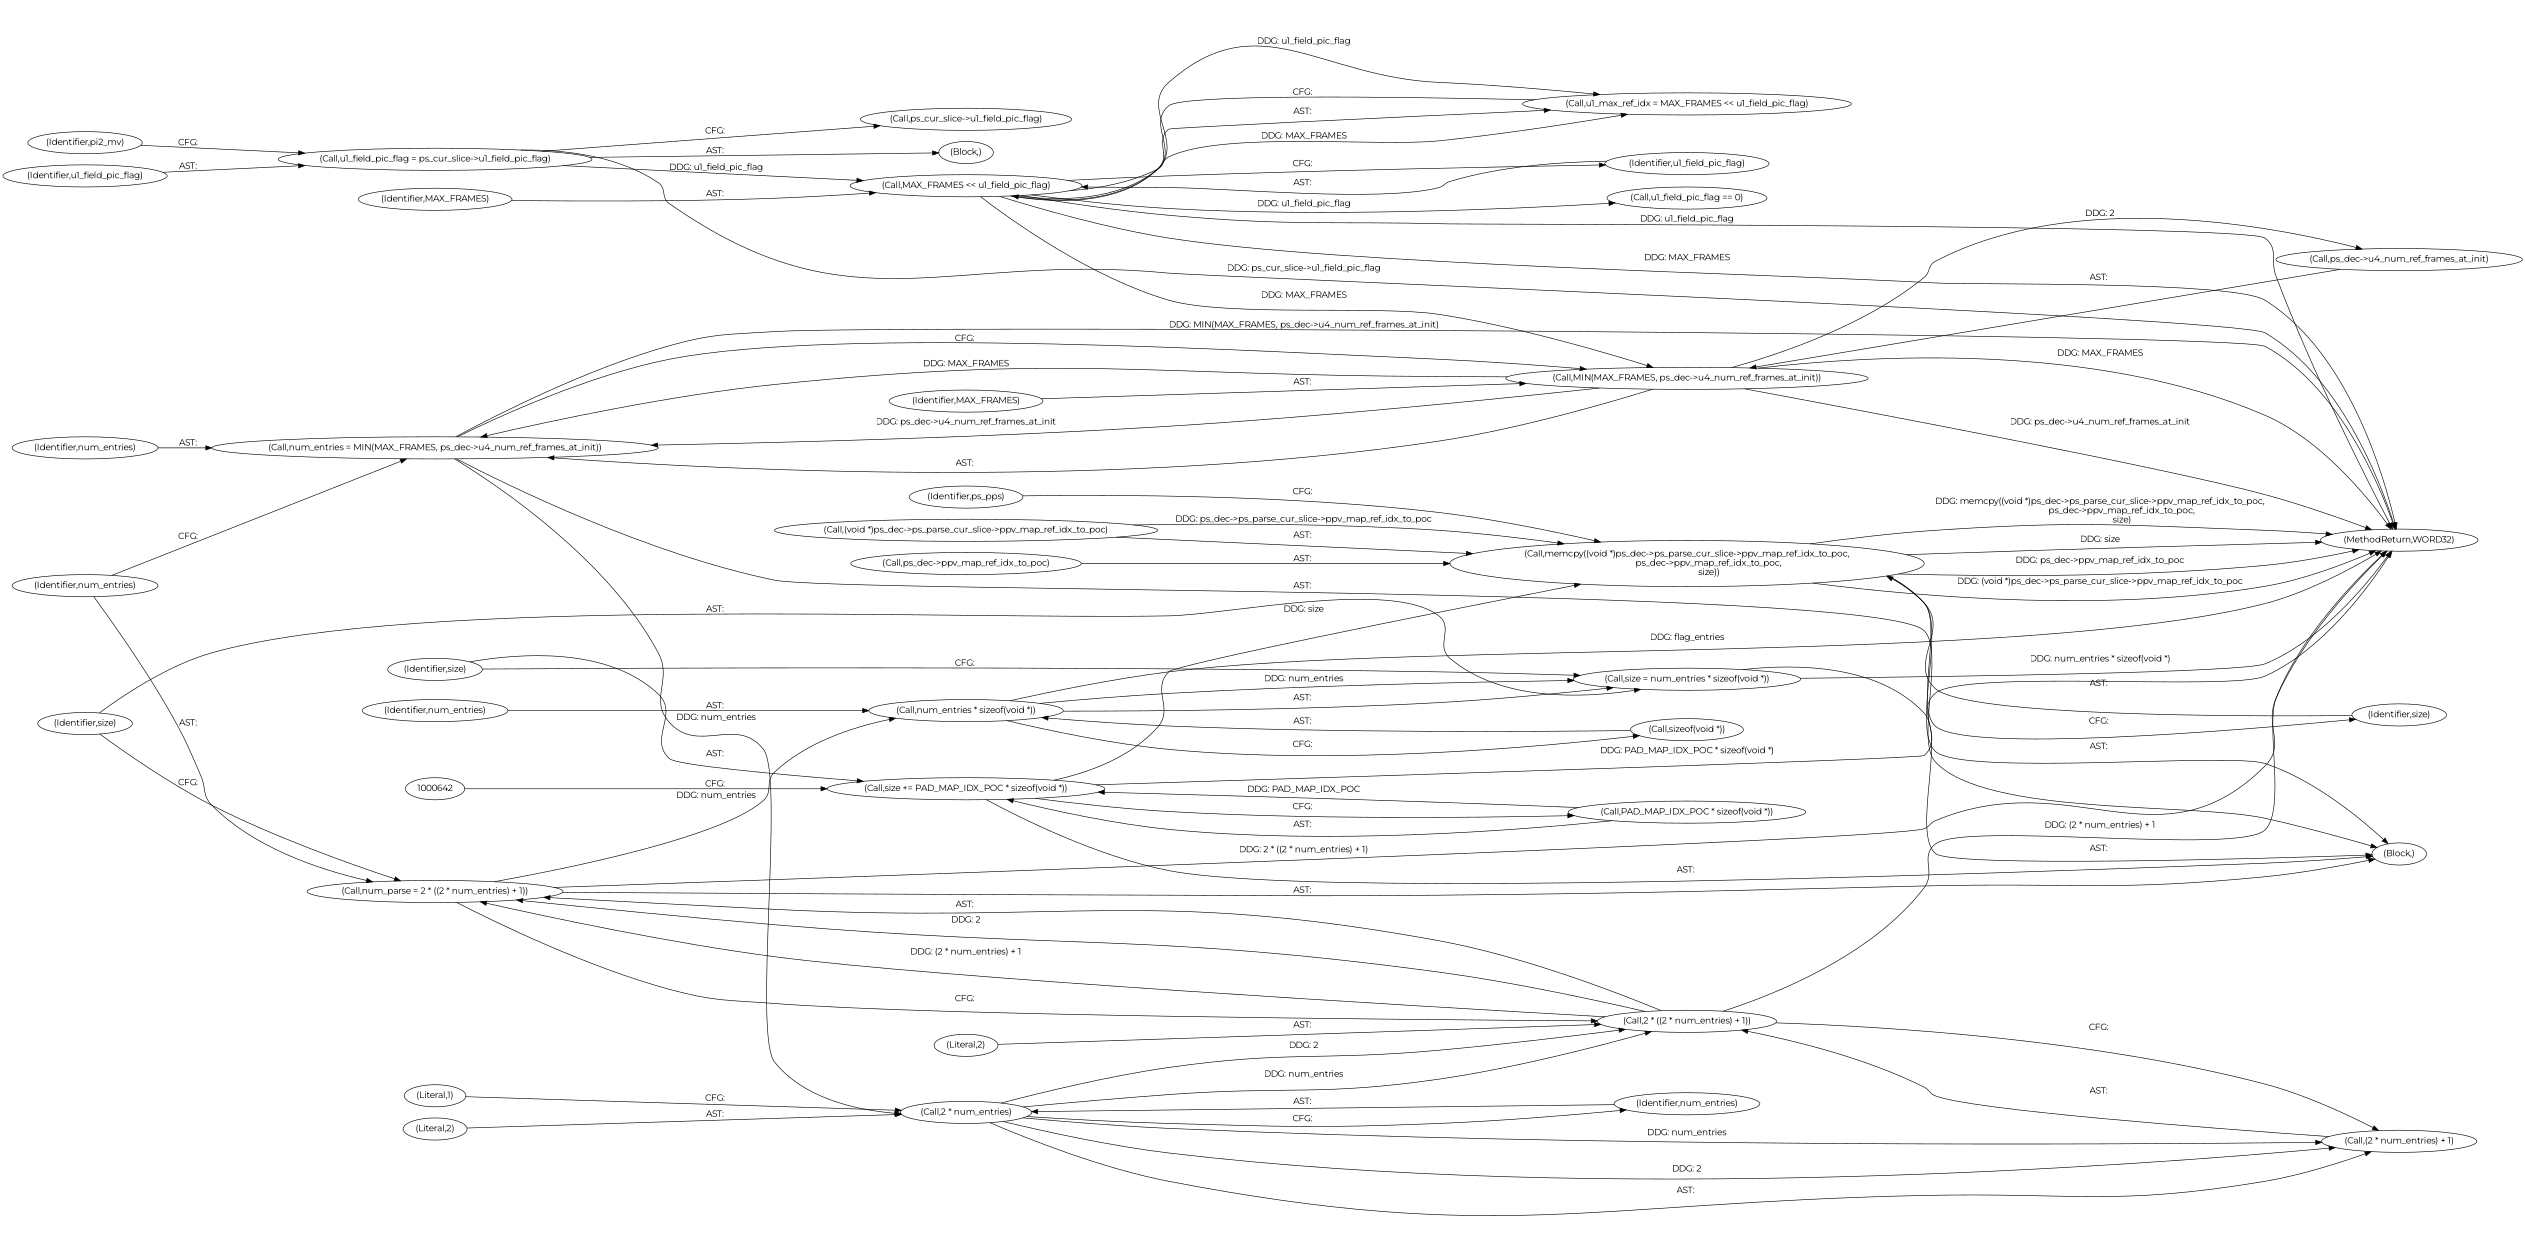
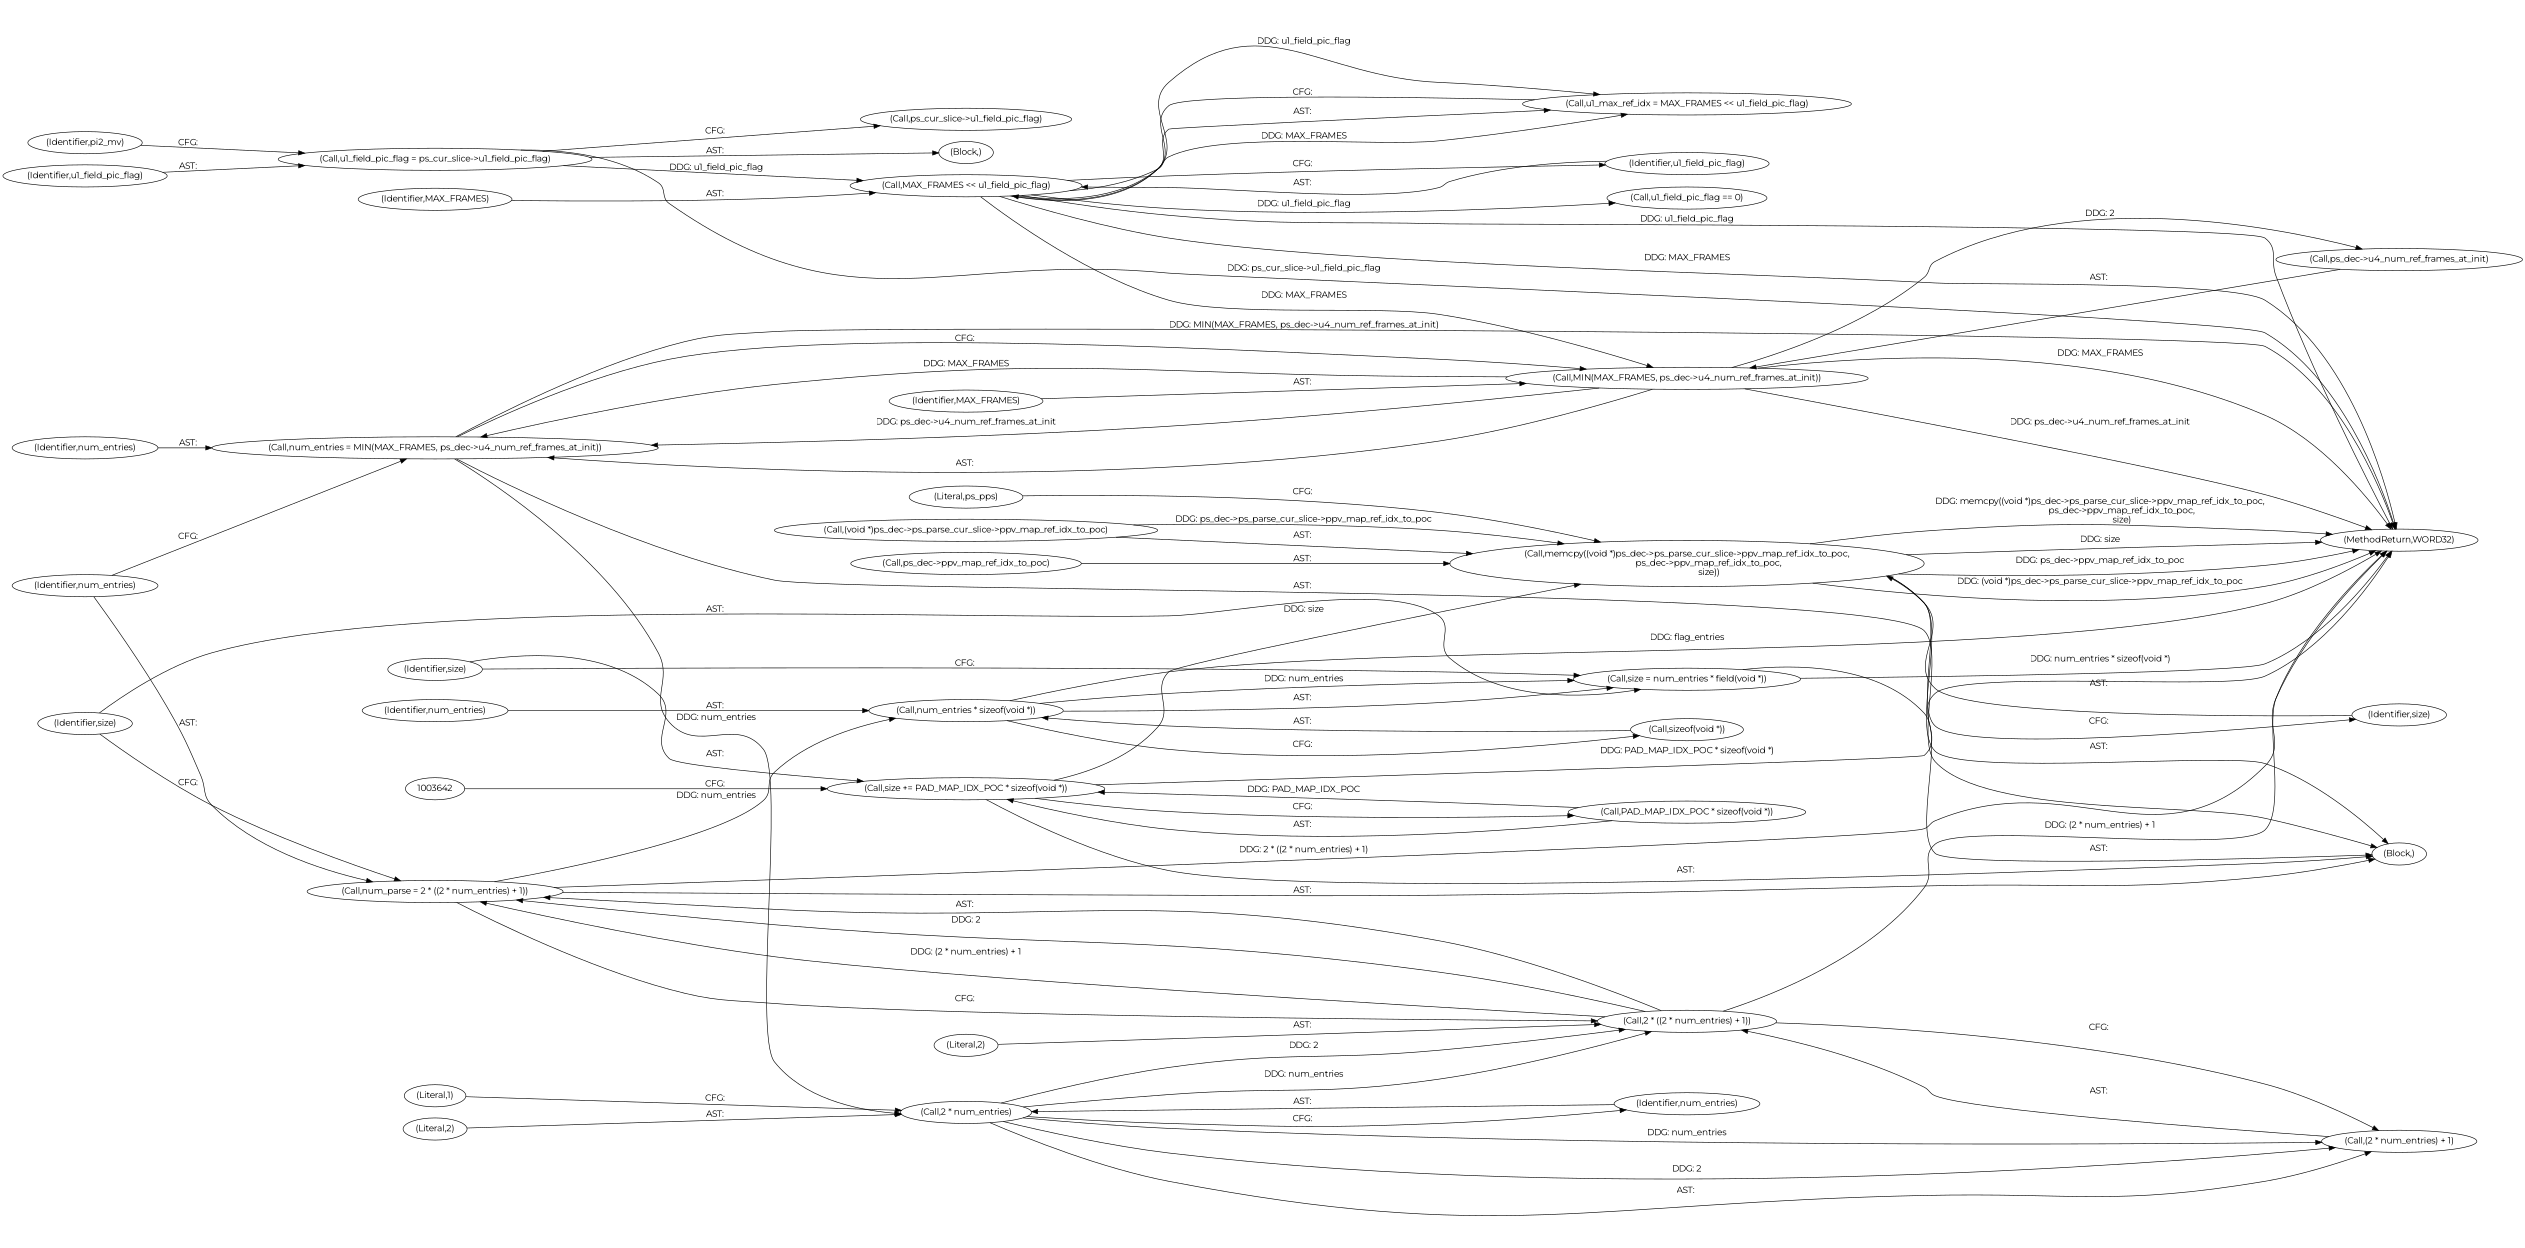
node "(Identifier,ps_pps)": label "(Identifier,ps_pps)" -> "(Literal,ps_pps)"
node "(Call,size = num_entries * sizeof(void *))": label "(Call,size = num_entries * sizeof(void *))" -> "(Call,size = num_entries * field(void *))"
node "1000642": label "1000642" -> "1003642"
